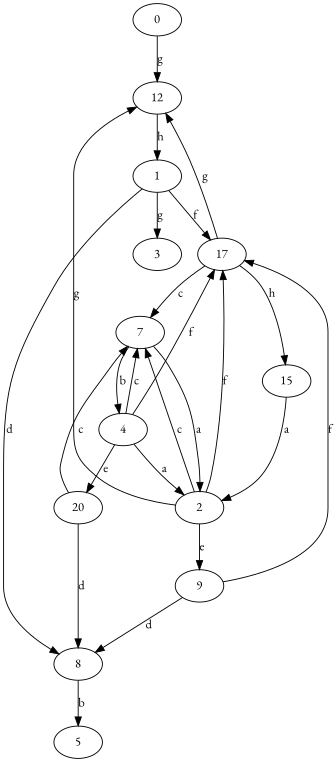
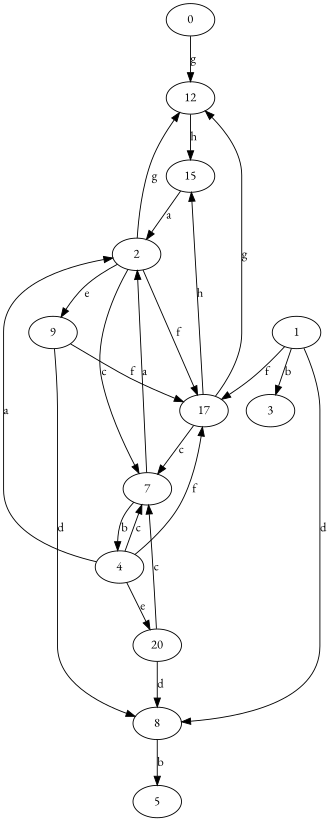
edge "12" -> "1": now "12" -> "15"
edge "1" -> "3": label "g" -> "b"
